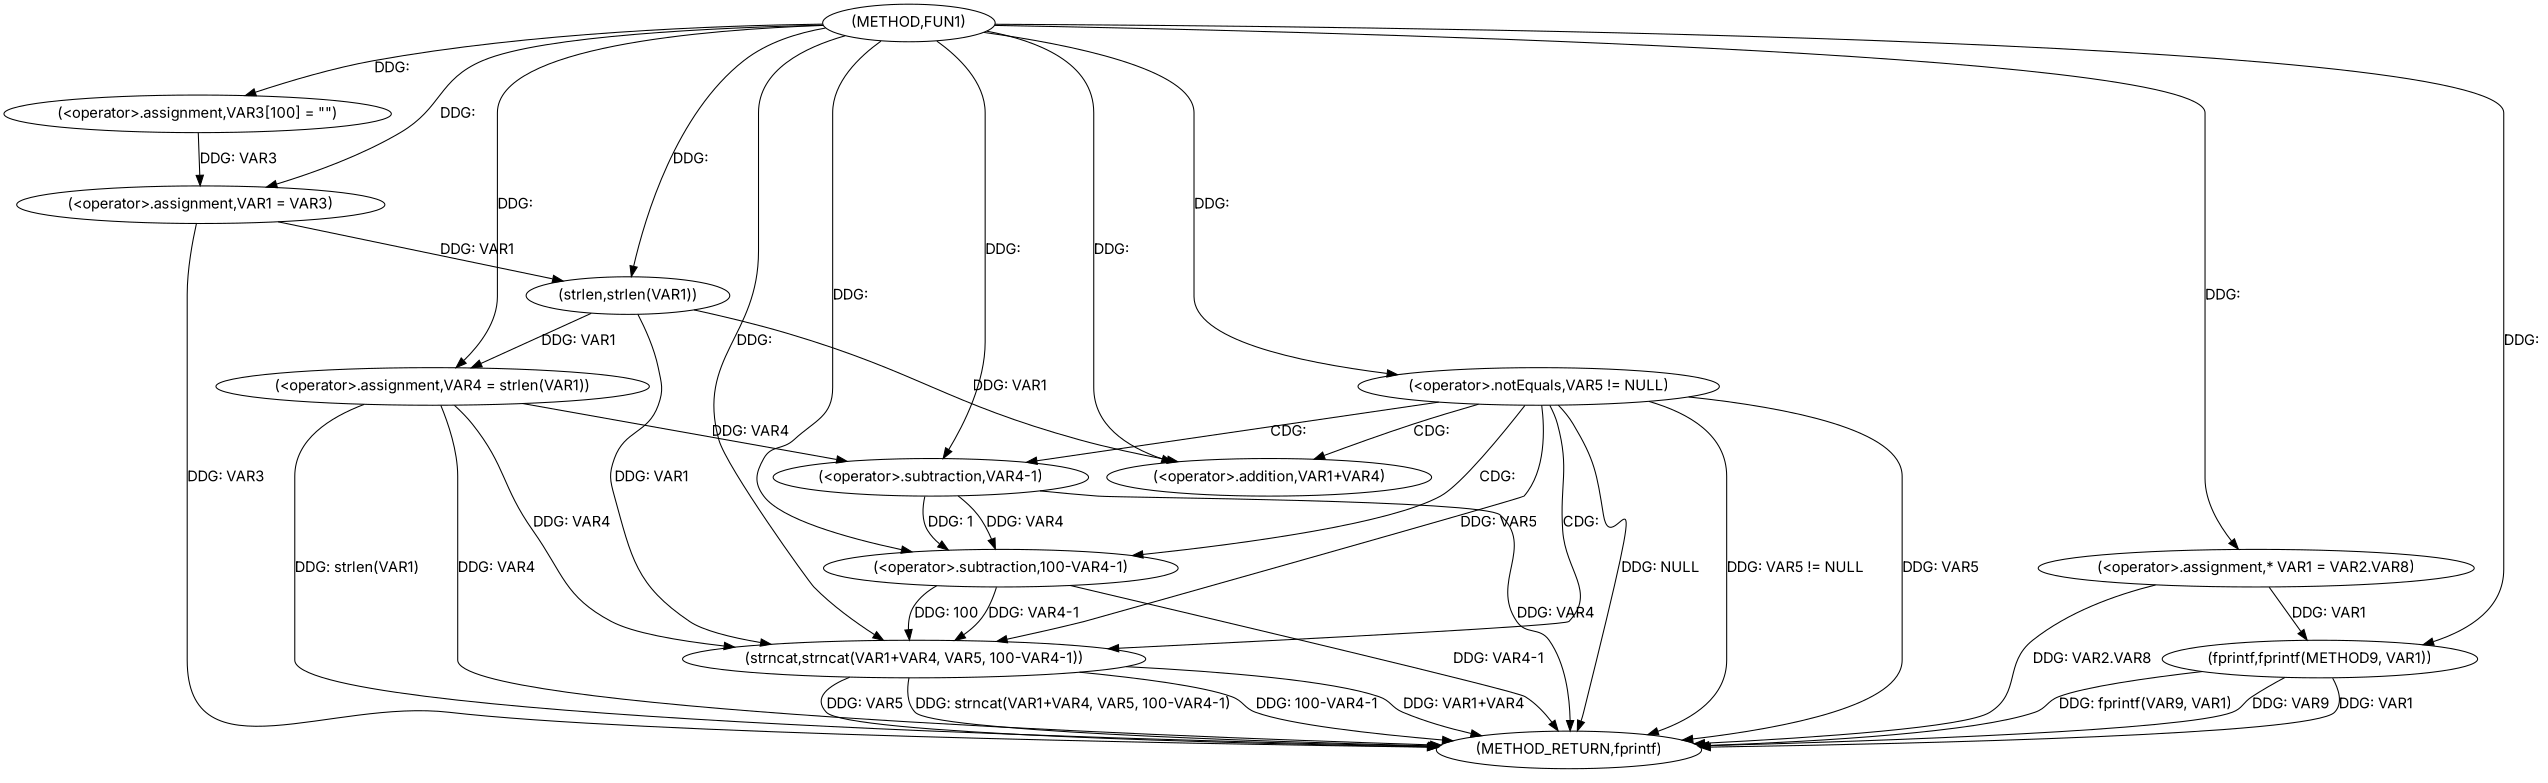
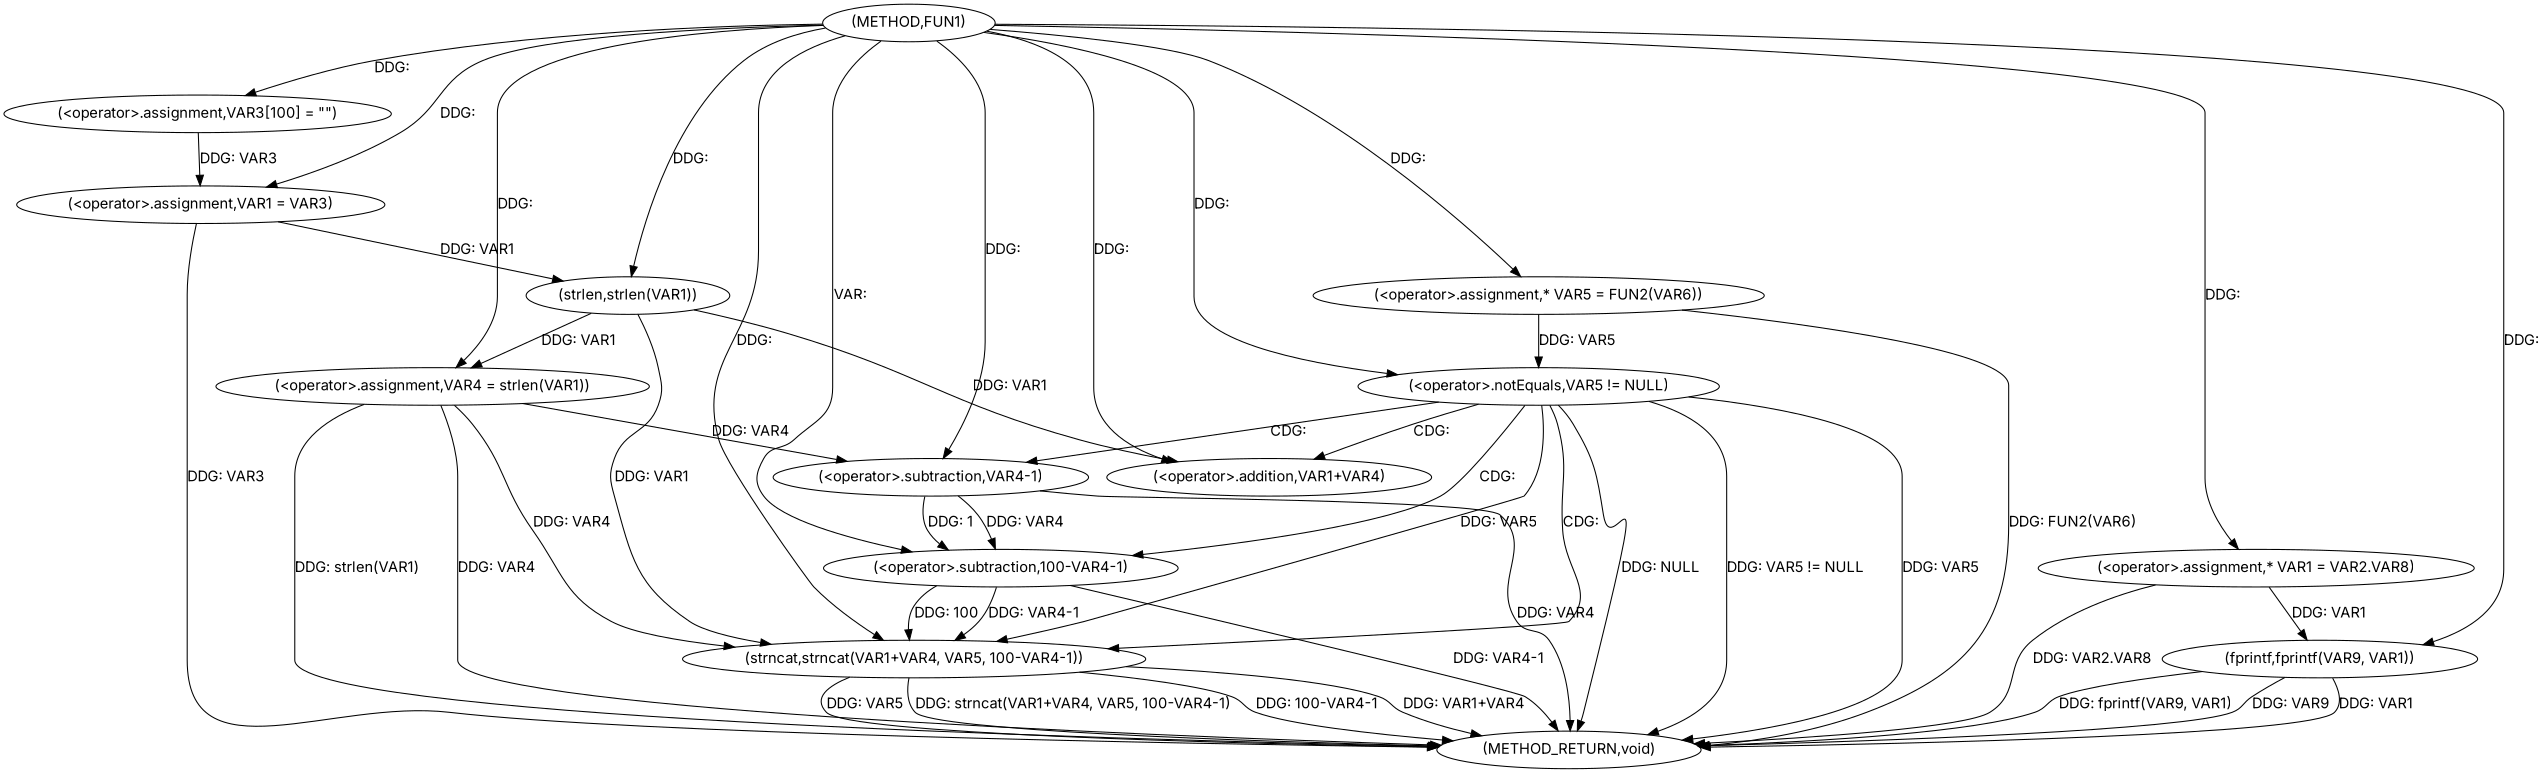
edge "(METHOD,FUN1)" -> "(<operator>.subtraction,100-VAR4-1)": label "DDG: " -> "VAR: "
node "(<operator>.assignment,* VAR5 = FUN2(VAR6))": added
node "(fprintf,fprintf(METHOD9, VAR1))": label "(fprintf,fprintf(METHOD9, VAR1))" -> "(fprintf,fprintf(VAR9, VAR1))"
node "(METHOD_RETURN,fprintf)": label "(METHOD_RETURN,fprintf)" -> "(METHOD_RETURN,void)"
